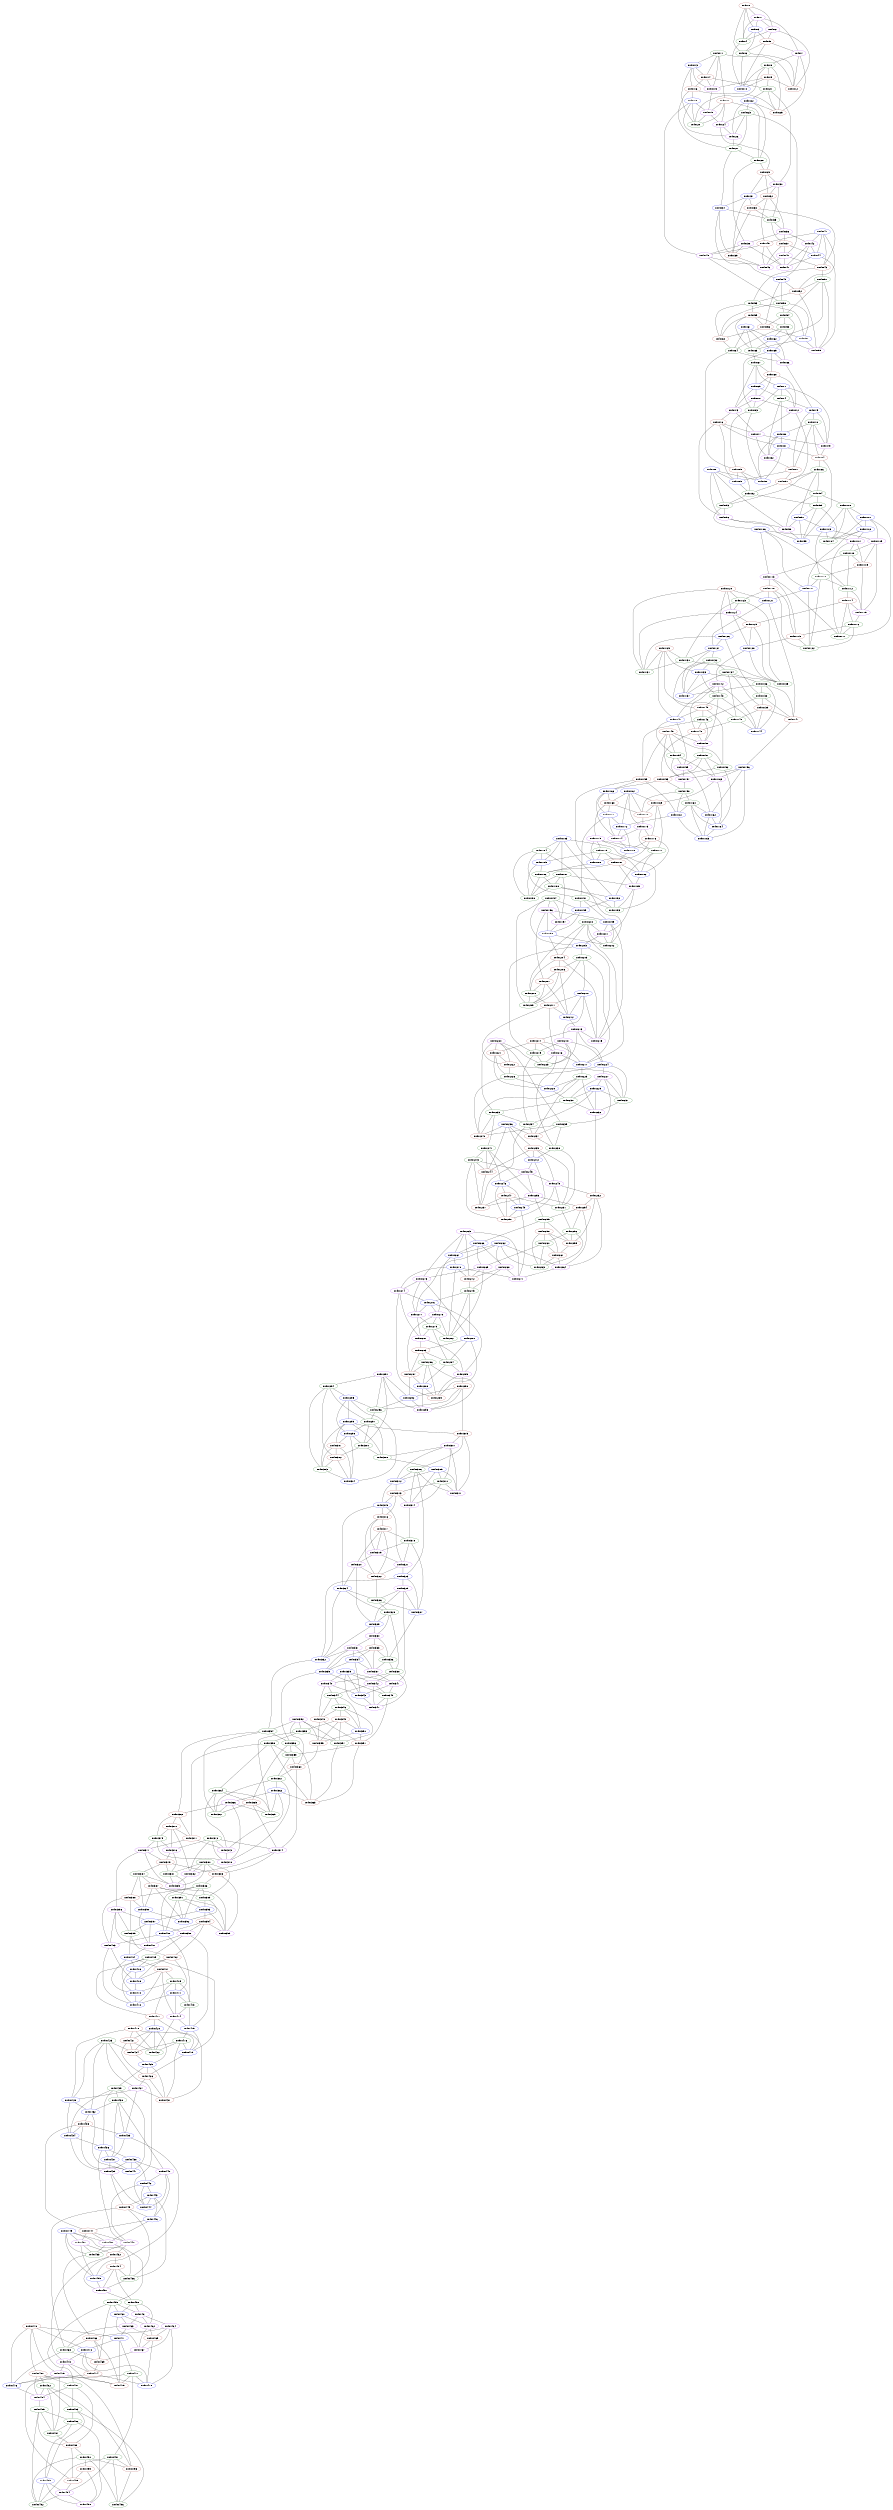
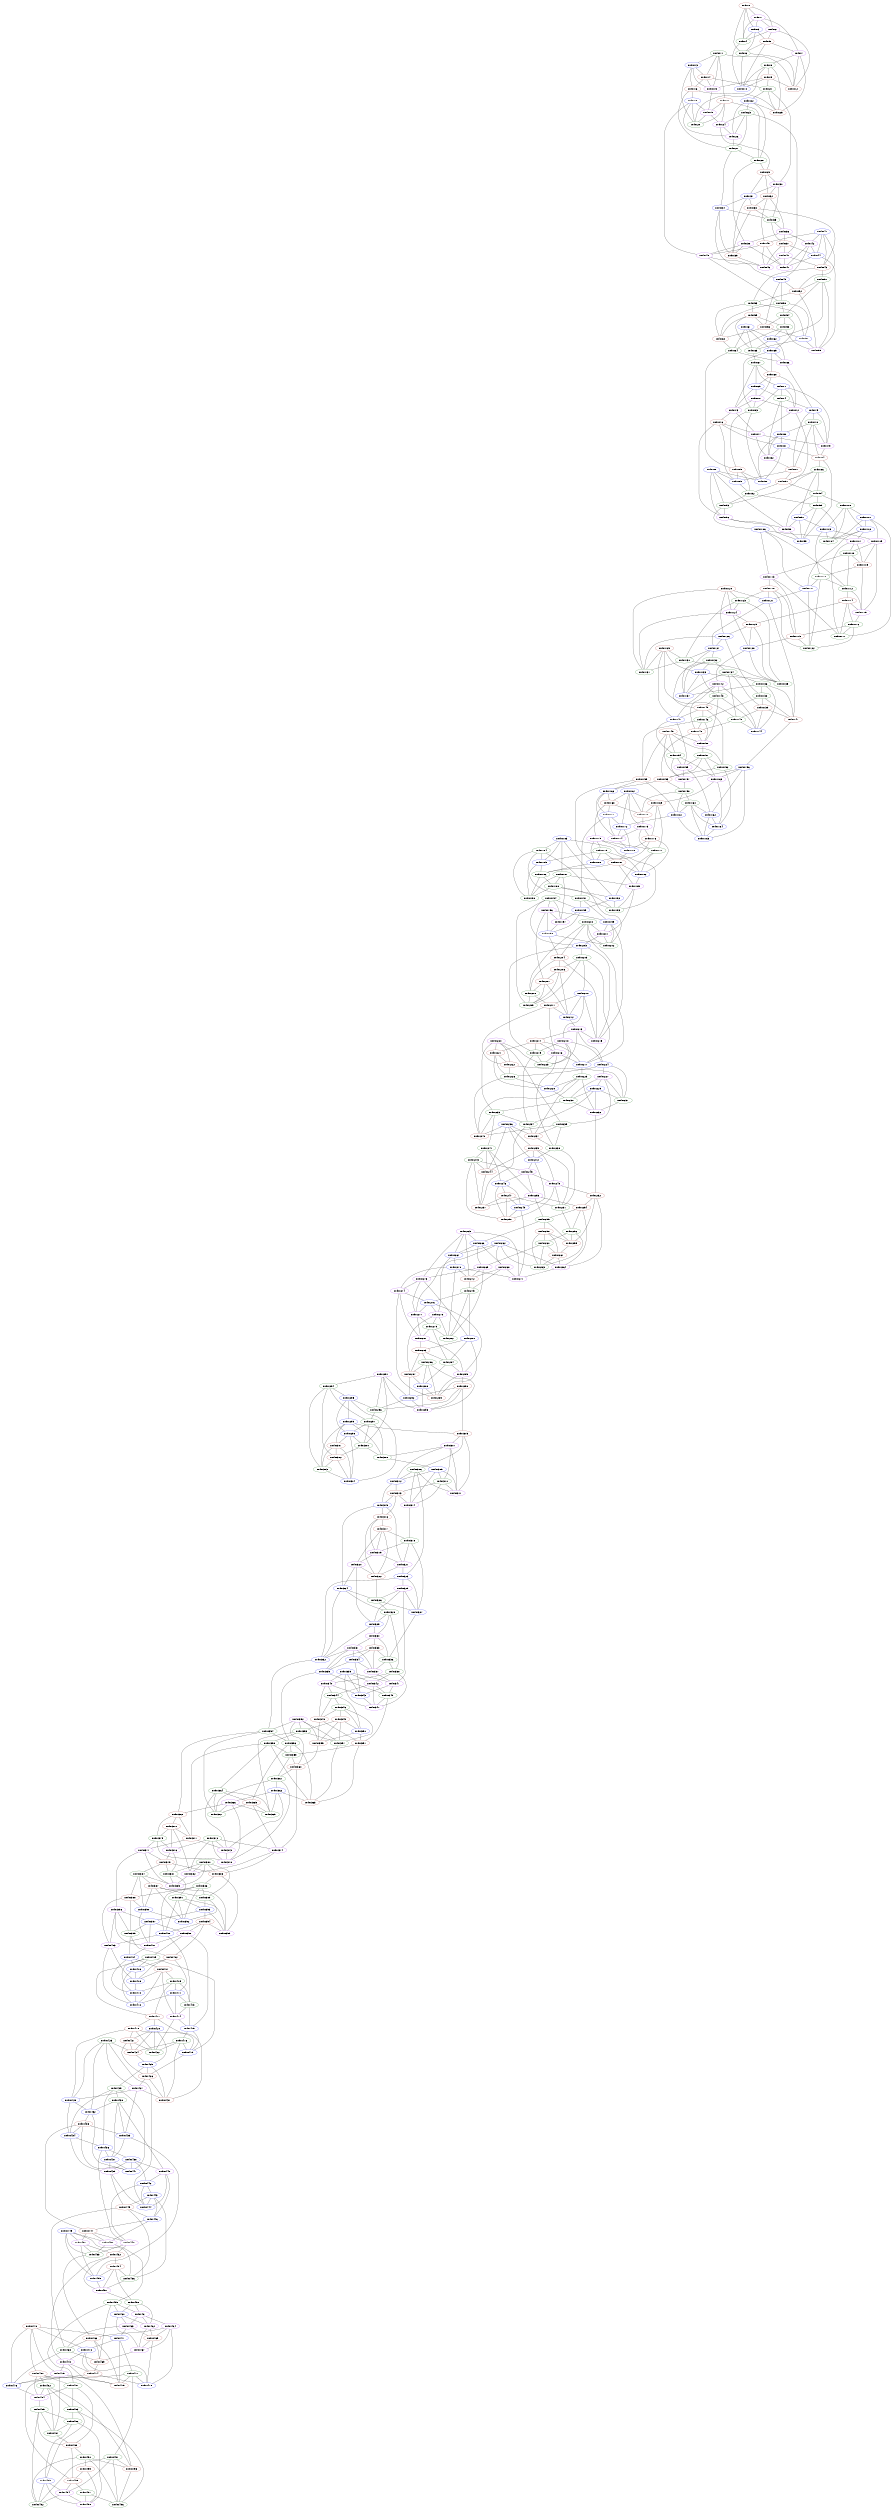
node "nodo_497": added
